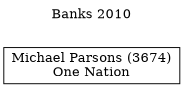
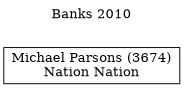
node "Michael Parsons (3674) One Nation": label "Michael Parsons (3674) One Nation" -> "Michael Parsons (3674) Nation Nation"
